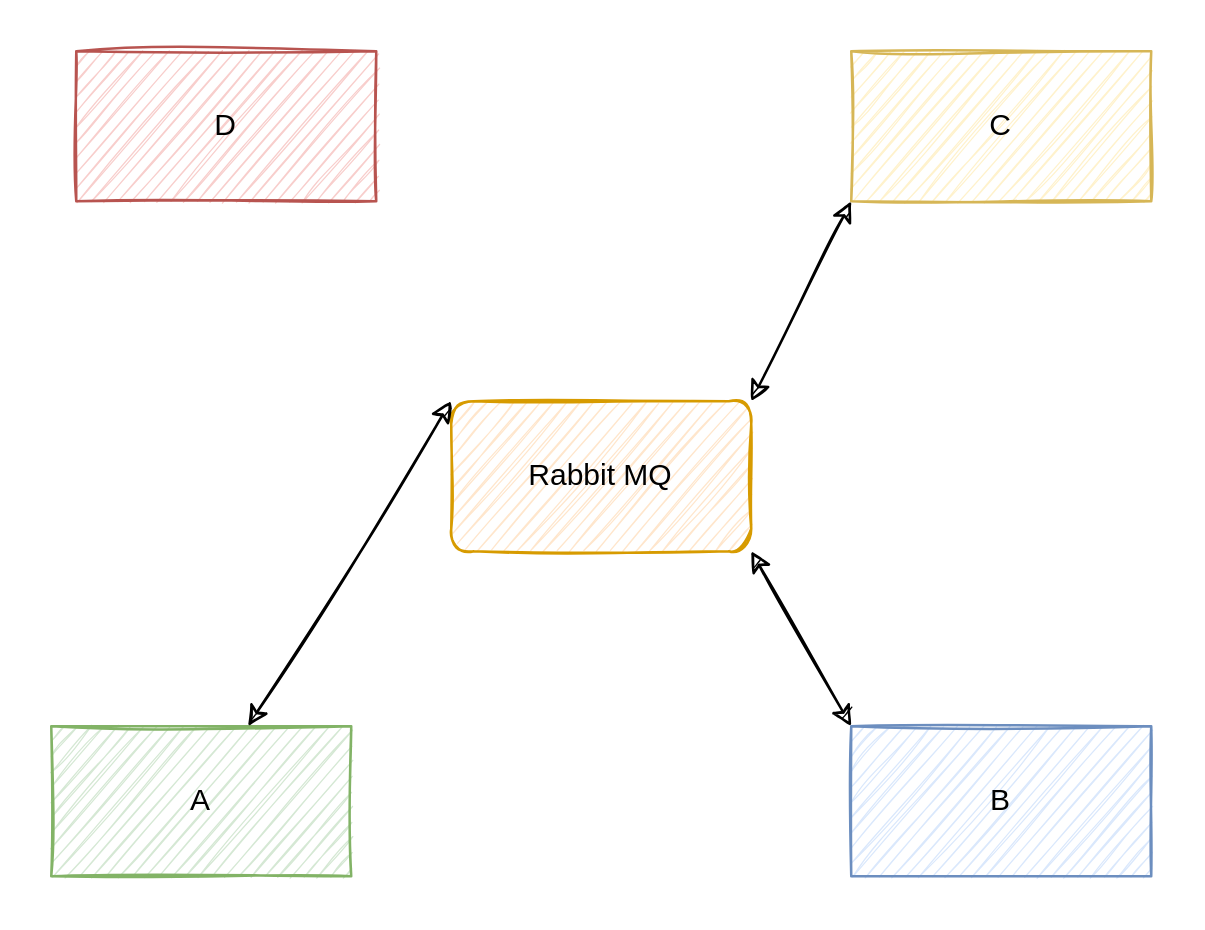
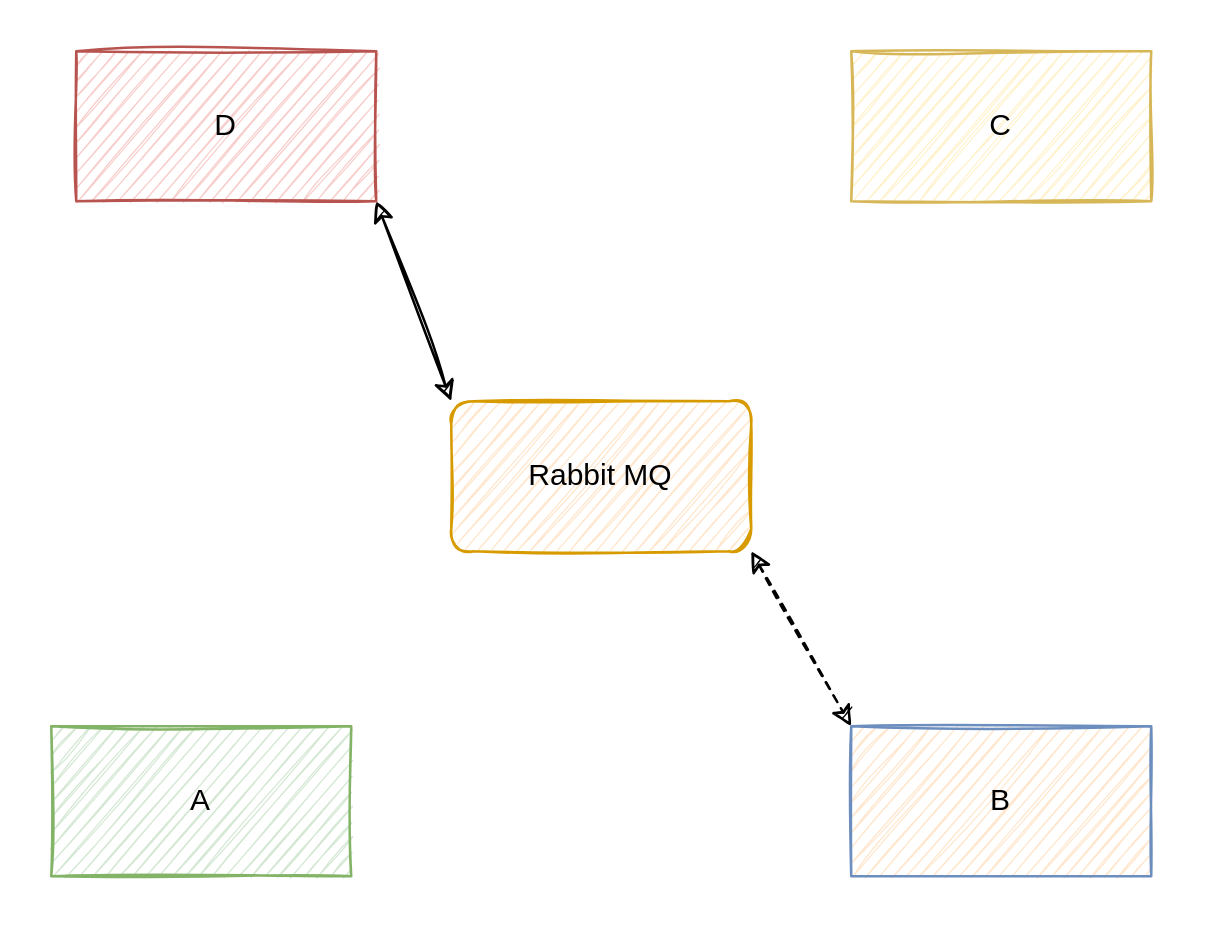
edge "C" -- "Rabbit MQ": removed
edge "Rabbit MQ" -- "A": now "Rabbit MQ" -- "D"
edge "Rabbit MQ" -- "B": style solid -> dashed
node "B": fillcolor #dae8fc -> #ffe6cc
